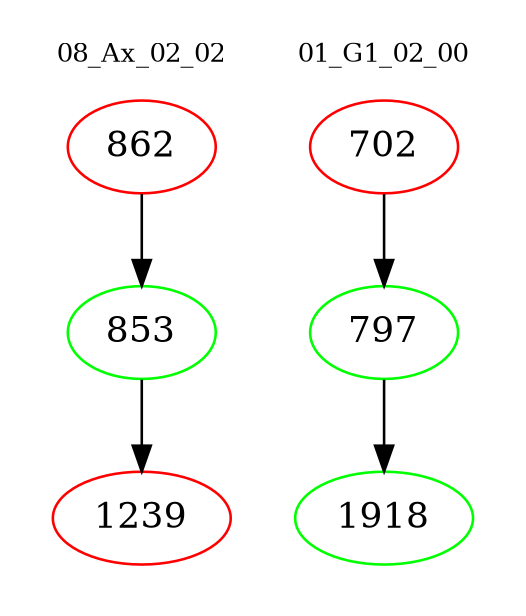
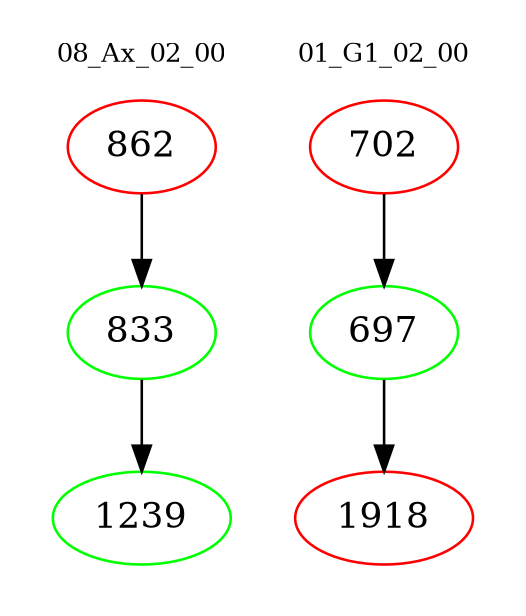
cluster "08_Ax_02_02": label "08_Ax_02_02" -> "08_Ax_02_00"
node "853": label "853" -> "833"
node "797": label "797" -> "697"
node "1239": color red -> green
node "1918": color green -> red
